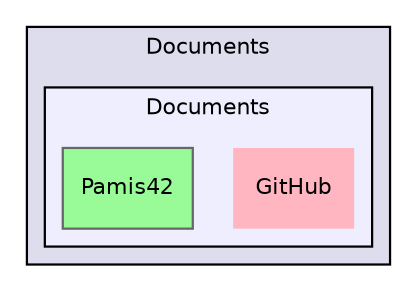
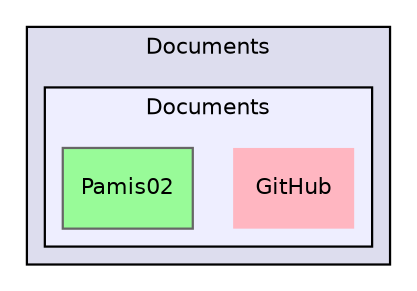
node "Pamis42": label "Pamis42" -> "Pamis02"
